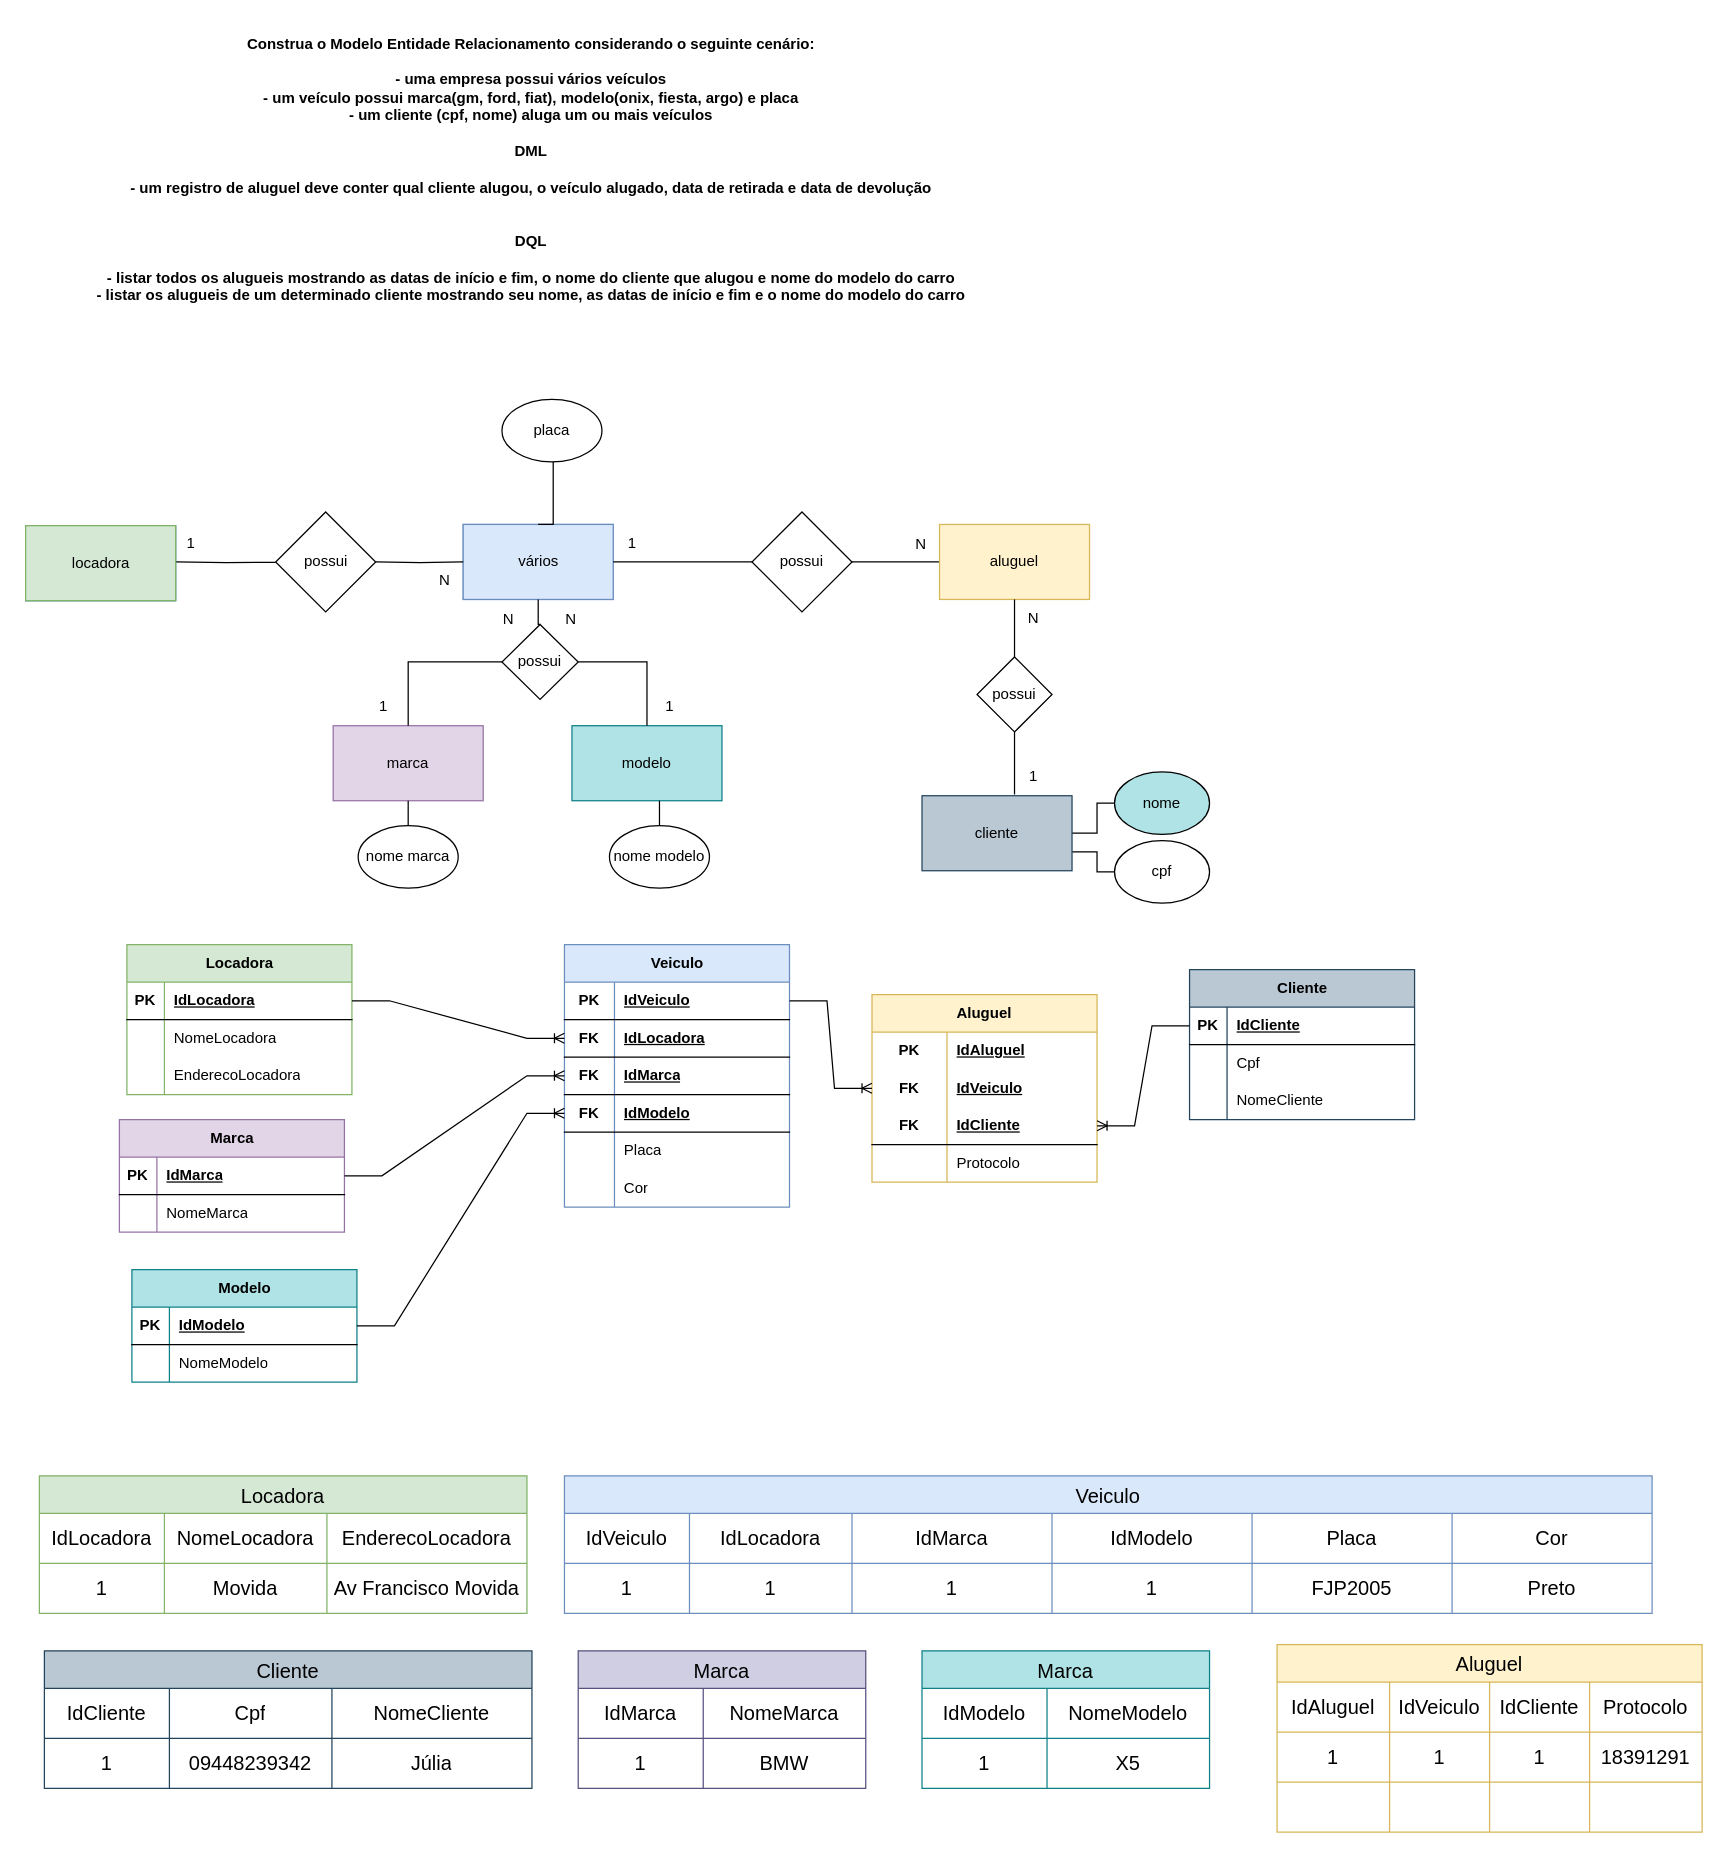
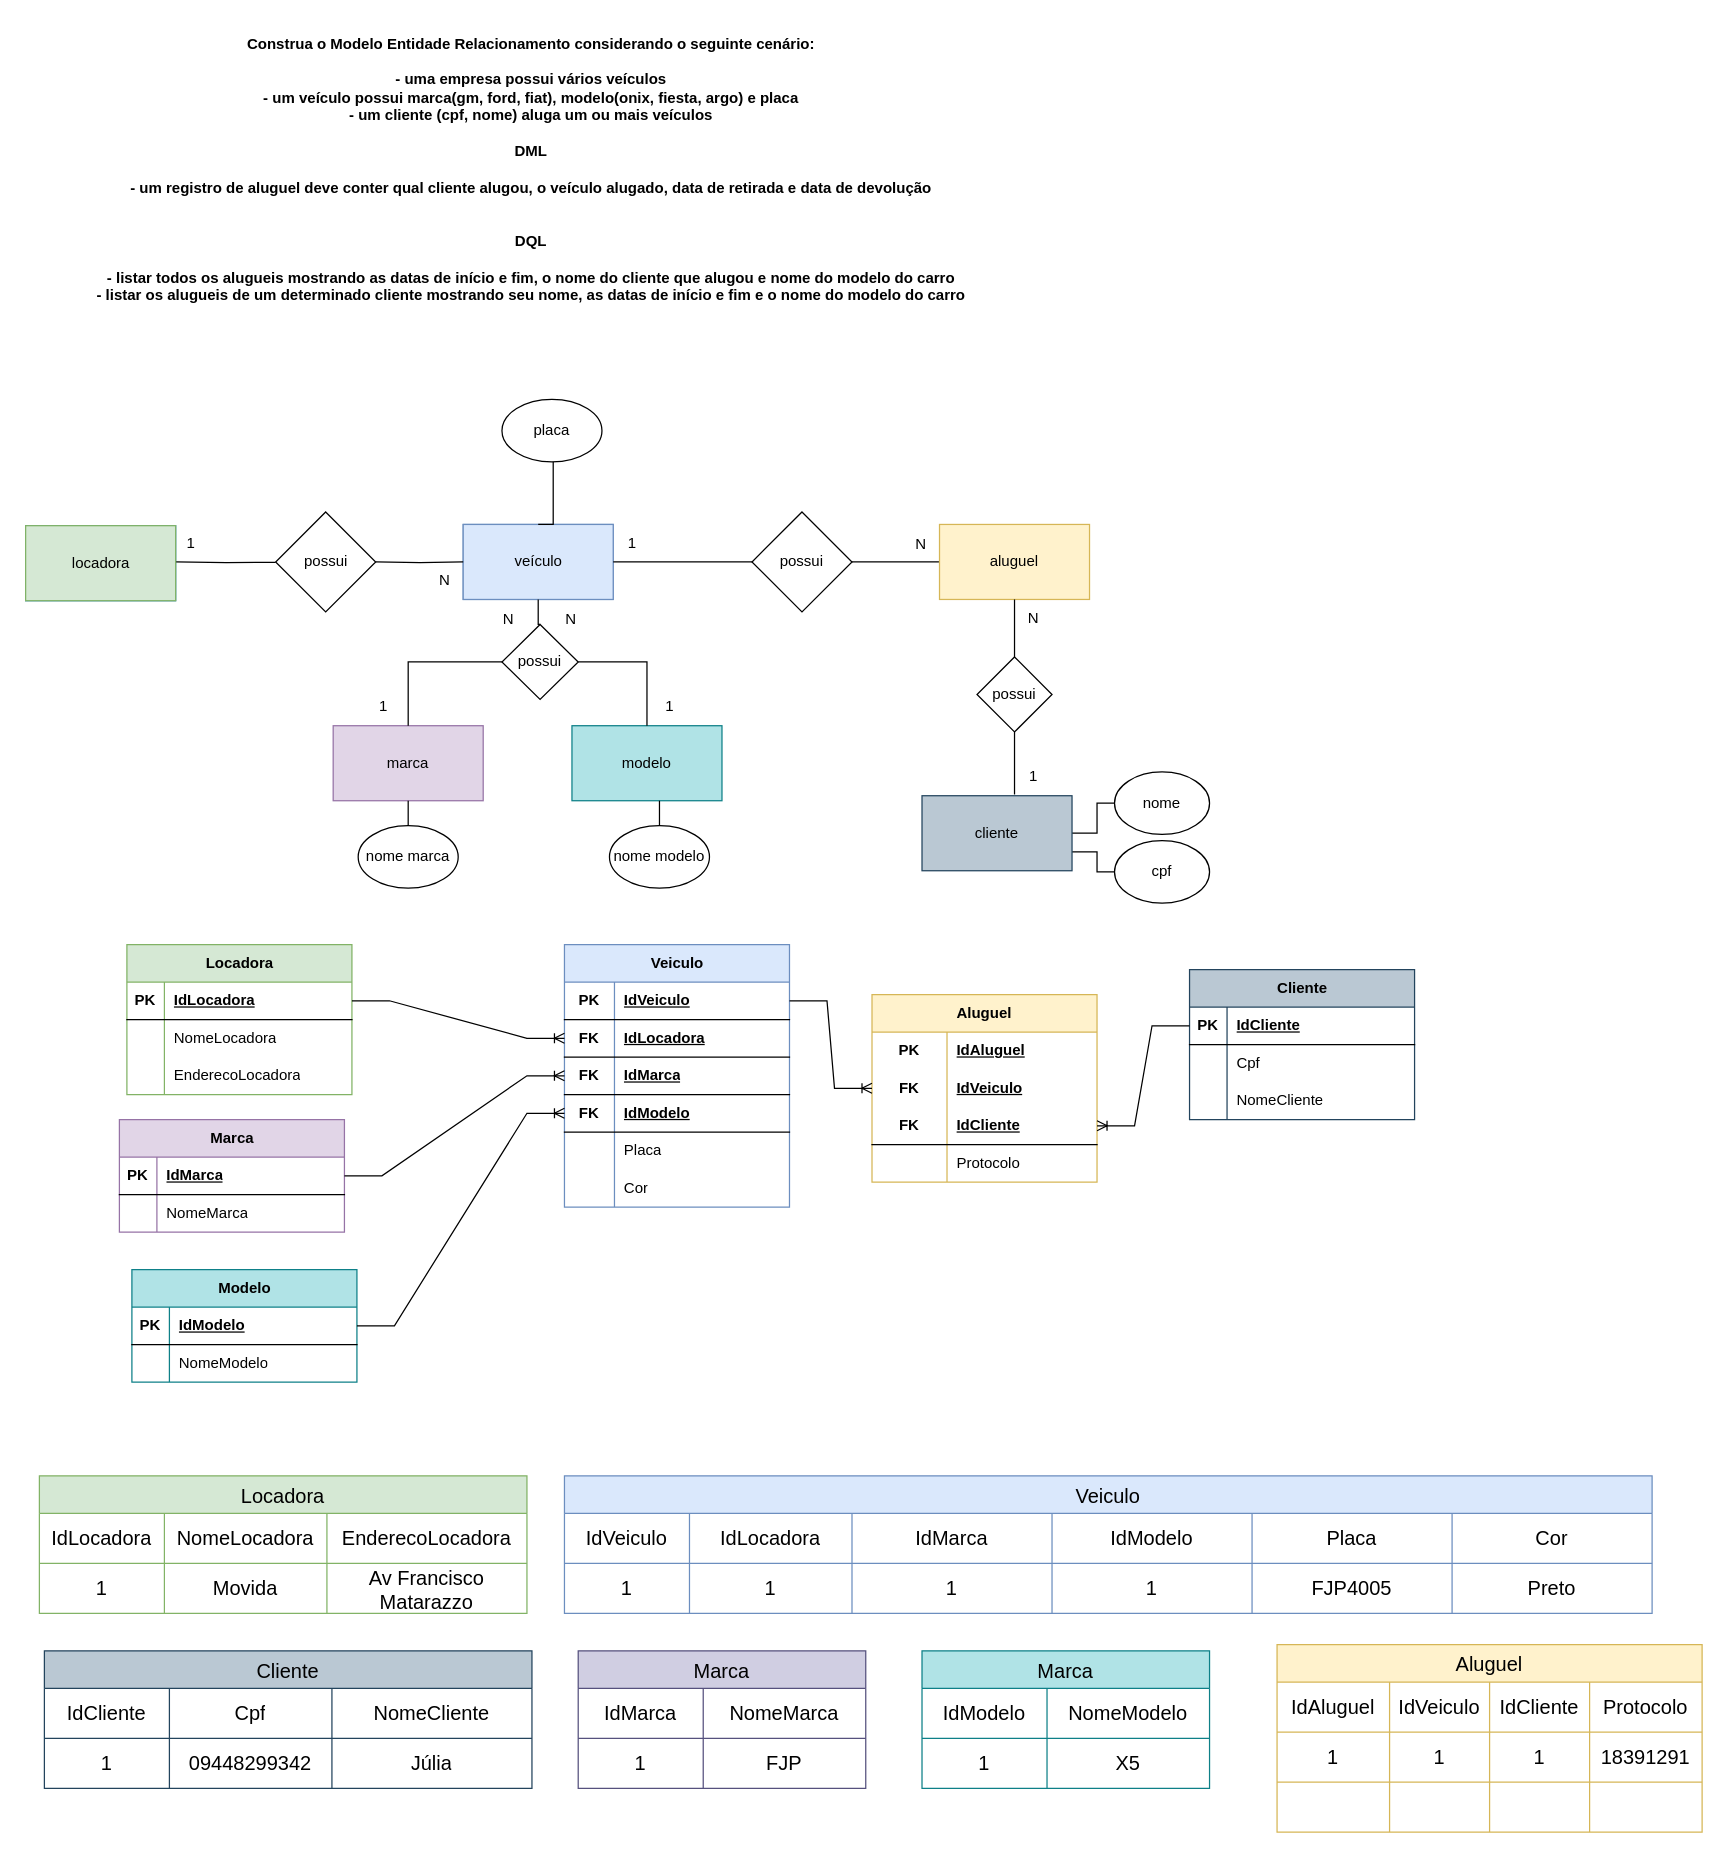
node "vários": label "vários" -> "veículo"
node "nome": fillcolor #b0e3e6 -> #ffffff
node "Av Francisco Movida": label "Av Francisco Movida" -> "Av Francisco Matarazzo"
node "FJP2005": label "FJP2005" -> "FJP4005"
node "09448239342": label "09448239342" -> "09448299342"
node "BMW": label "BMW" -> "FJP"
